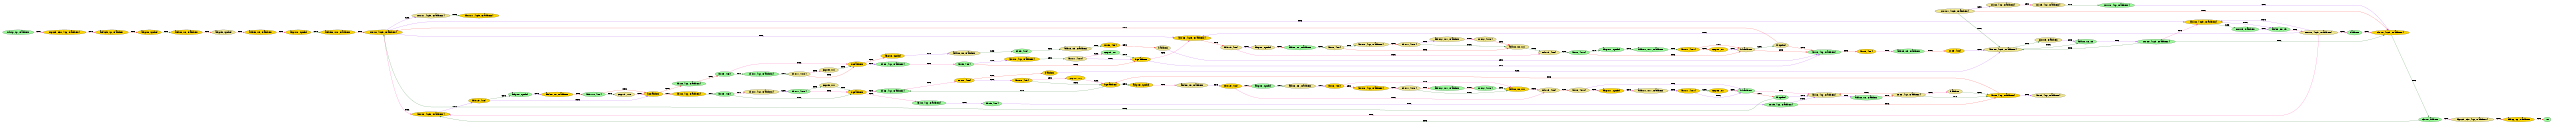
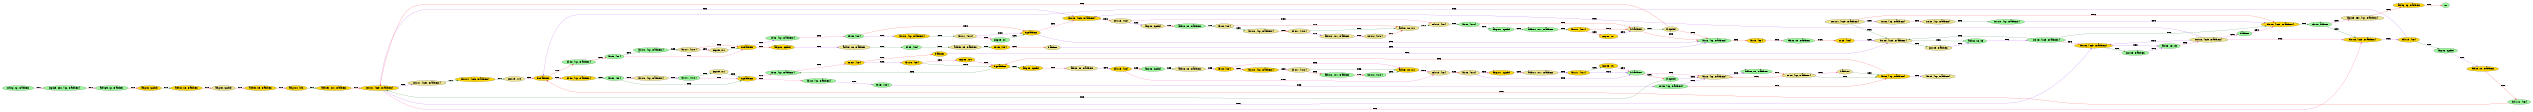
node "stp x29 , x30 , [ sp , # address ]": fillcolor gold -> palegreen
node "add x29 , sp , # address": fillcolor gold -> palegreen
node "adrp x10 , symbol": label "adrp x10 , symbol" -> "adrp x10 , ldur"
edge "ldrb w10 , [ x8 ]" -> "cmp w9 , w10": now "ldur x11 , [ x29 , #- address ]" -> "cmp w9 , w10"
